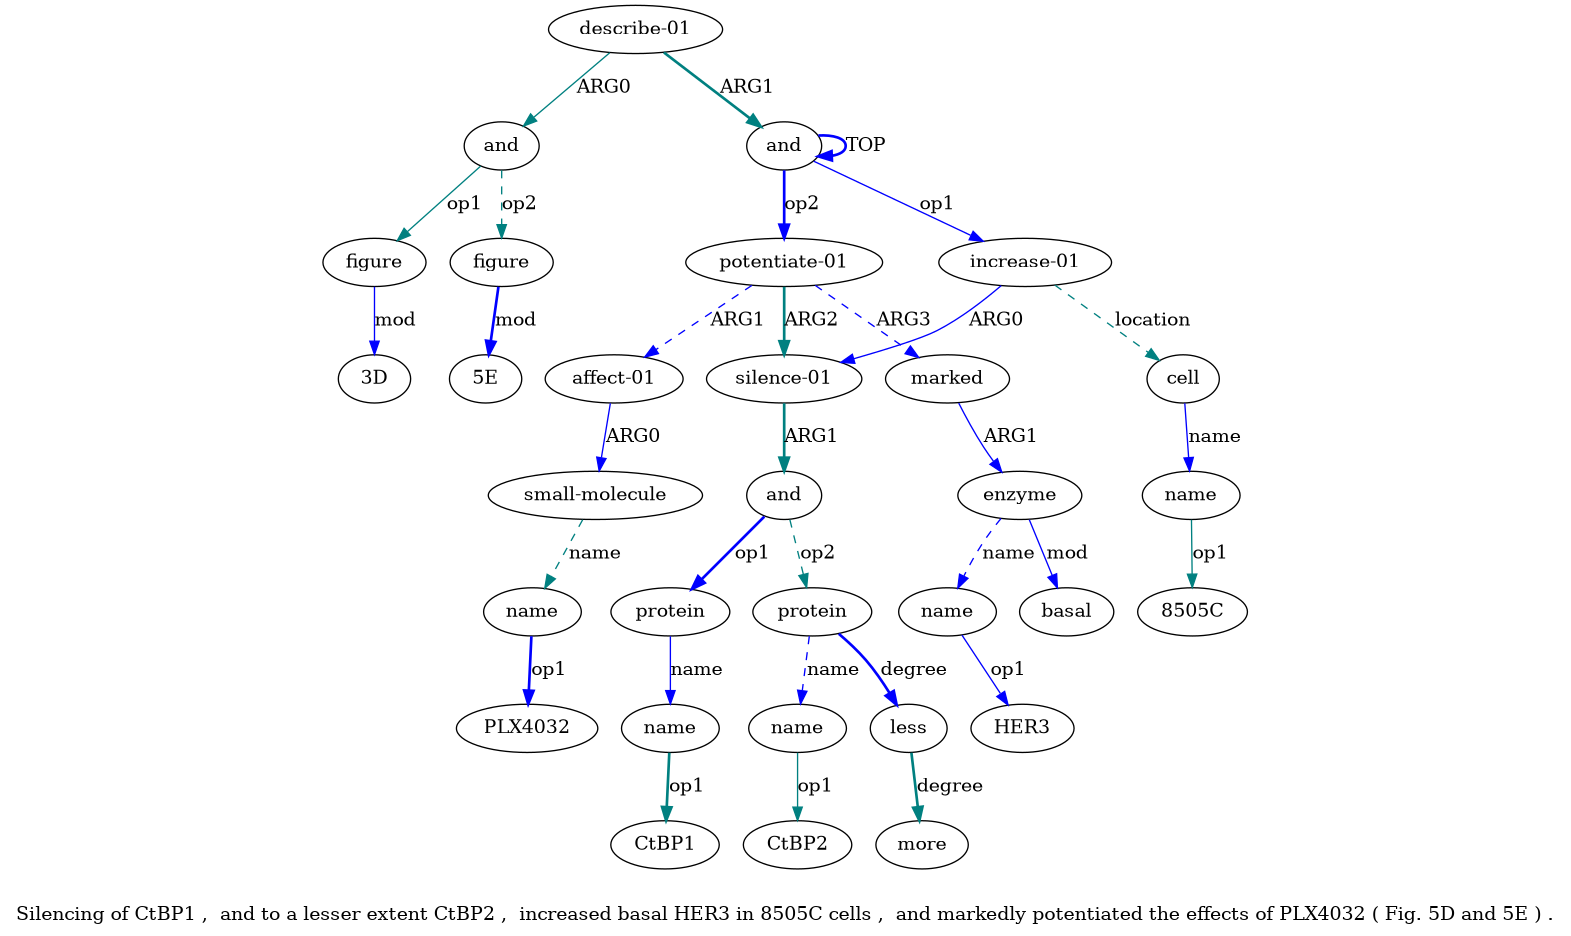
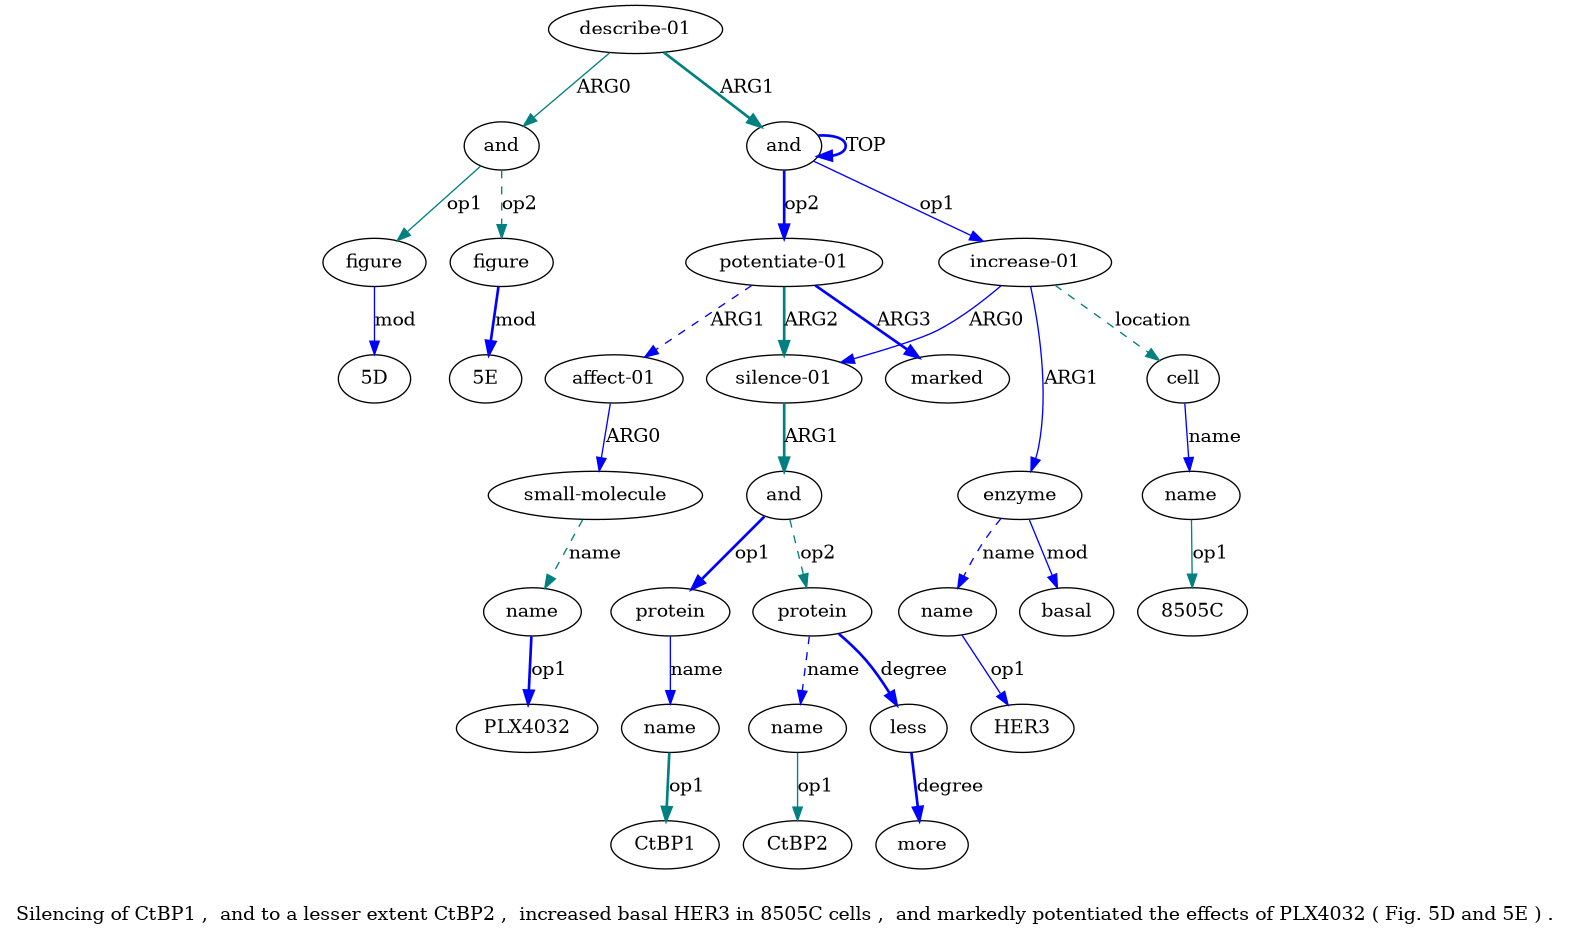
edge "potentiate-01" -> "marked": style dashed -> bold
node "3D": label "3D" -> "5D"
edge "marked" -> "enzyme": now "increase-01" -> "enzyme"
edge "less" -> "more": color teal -> blue
